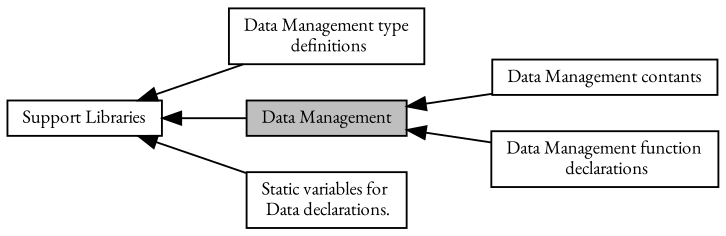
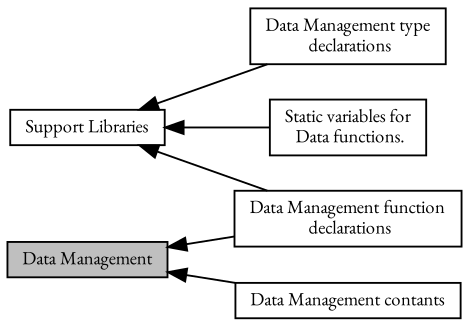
node "Data Management type definitions": label "Data Management type definitions" -> "Data Management type declarations"
edge "Data Management" -> "Support Libraries": now "Data Management function declarations" -> "Support Libraries"
node "Static variables for Data declarations.": label "Static variables for Data declarations." -> "Static variables for Data functions."
